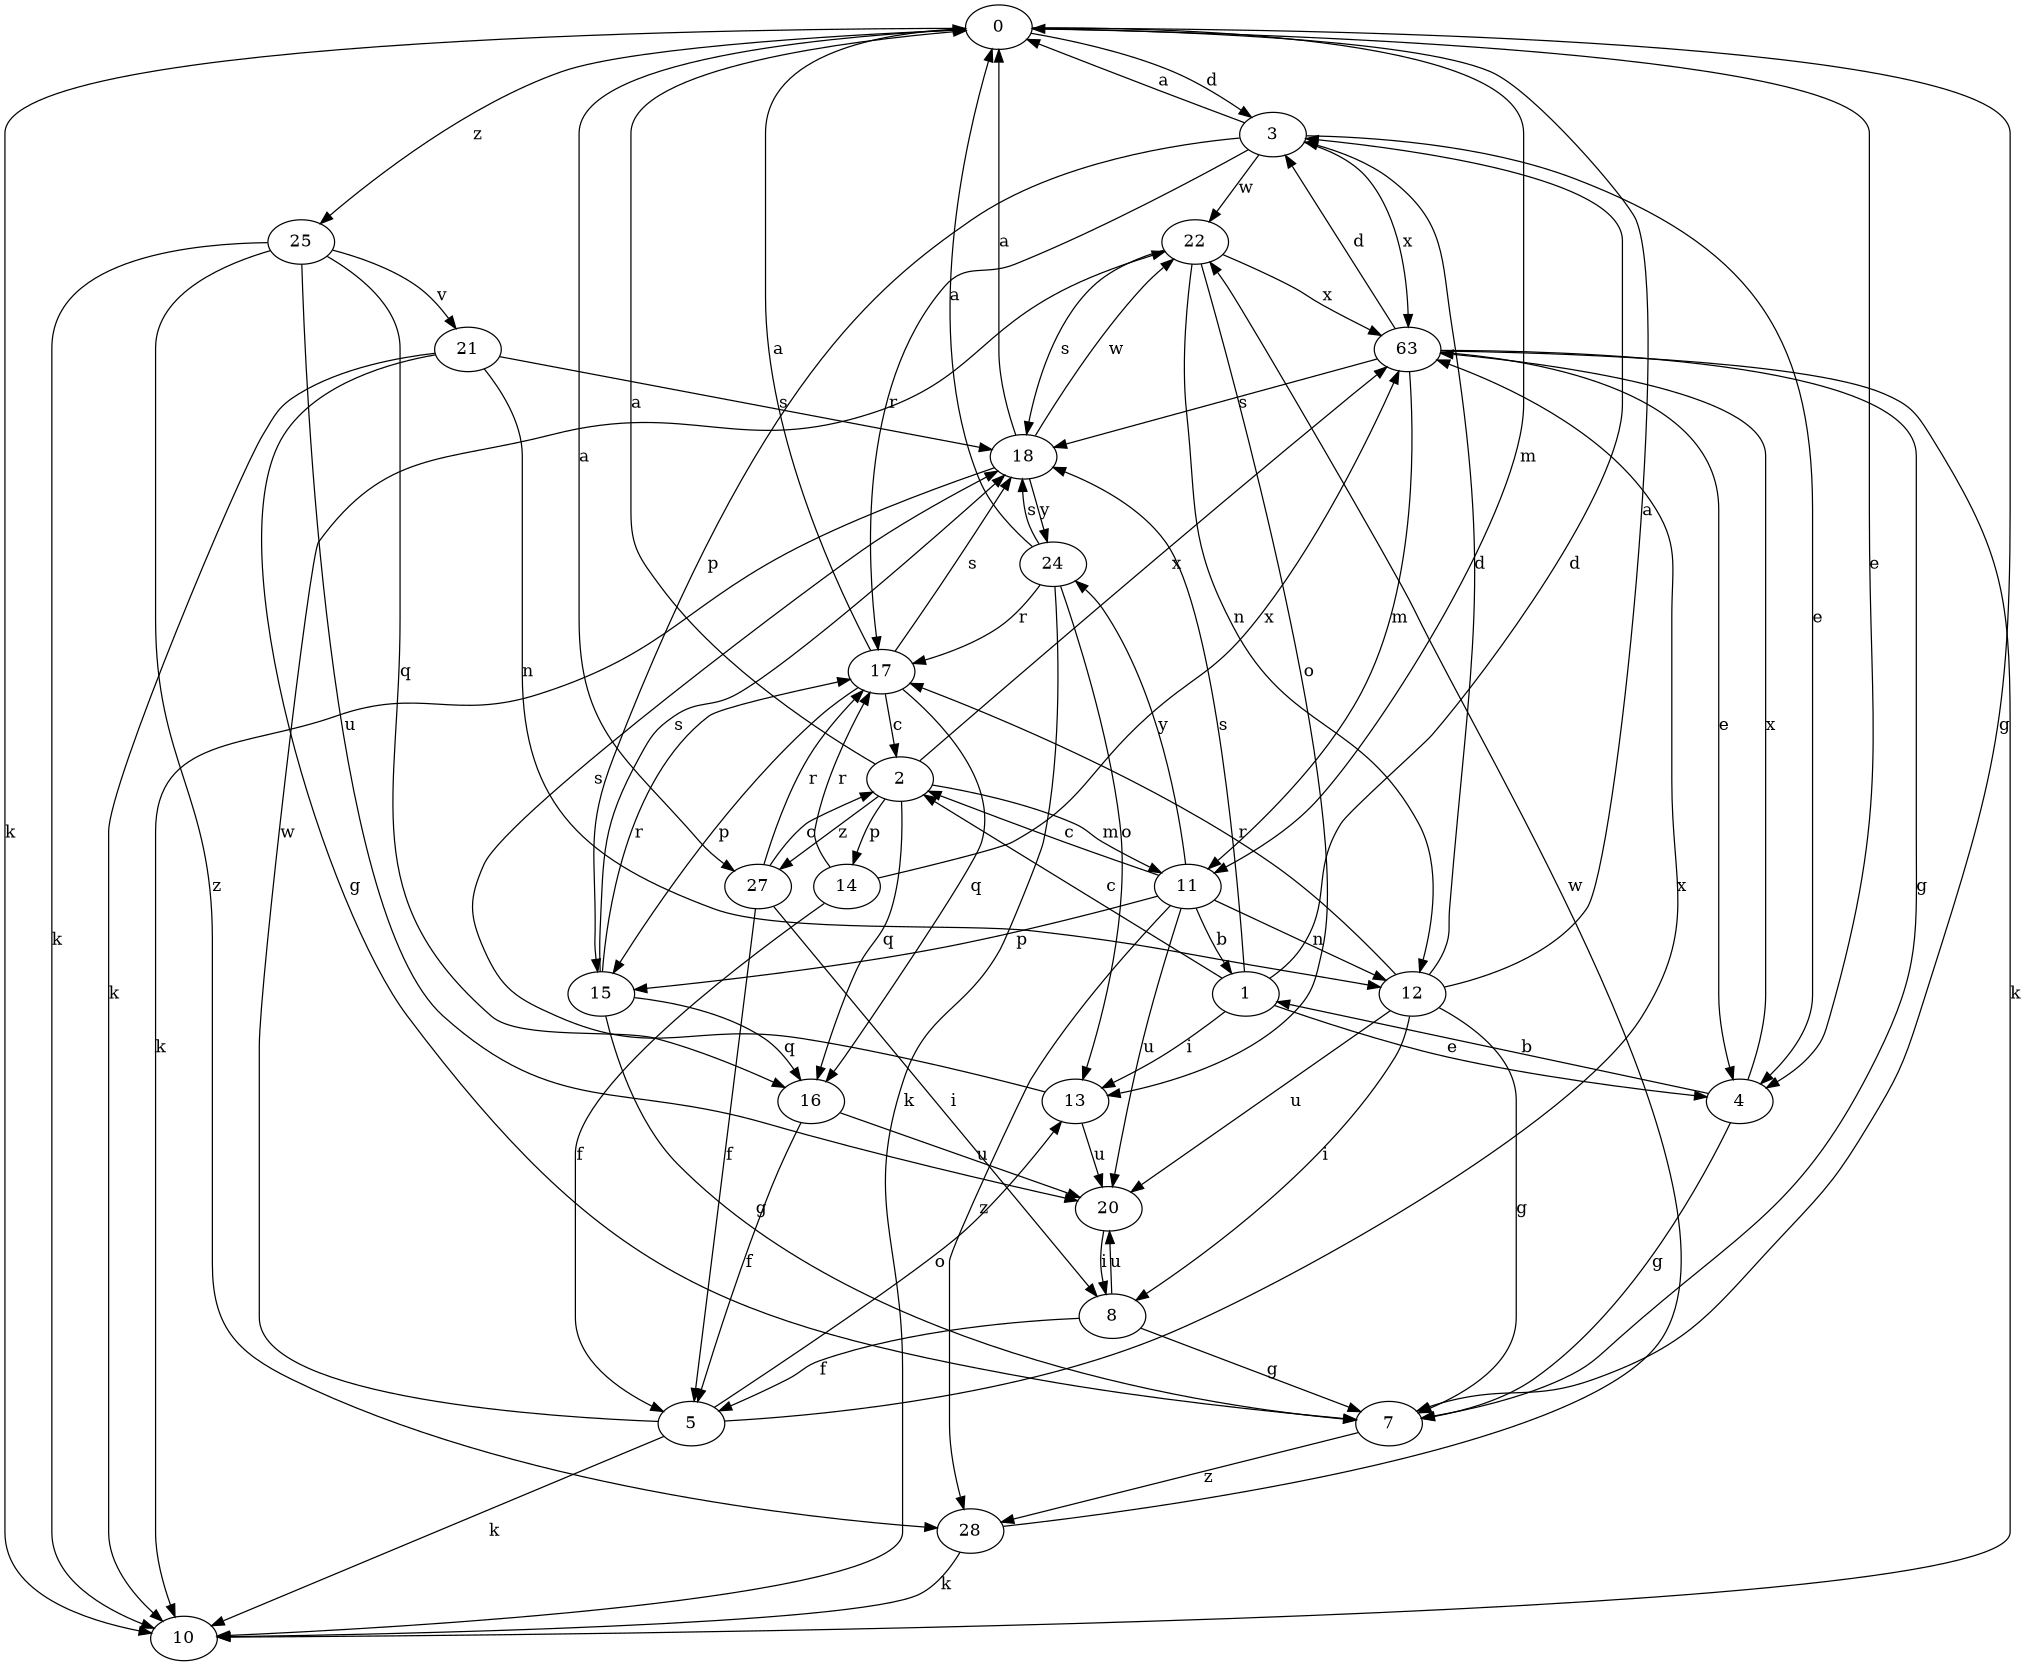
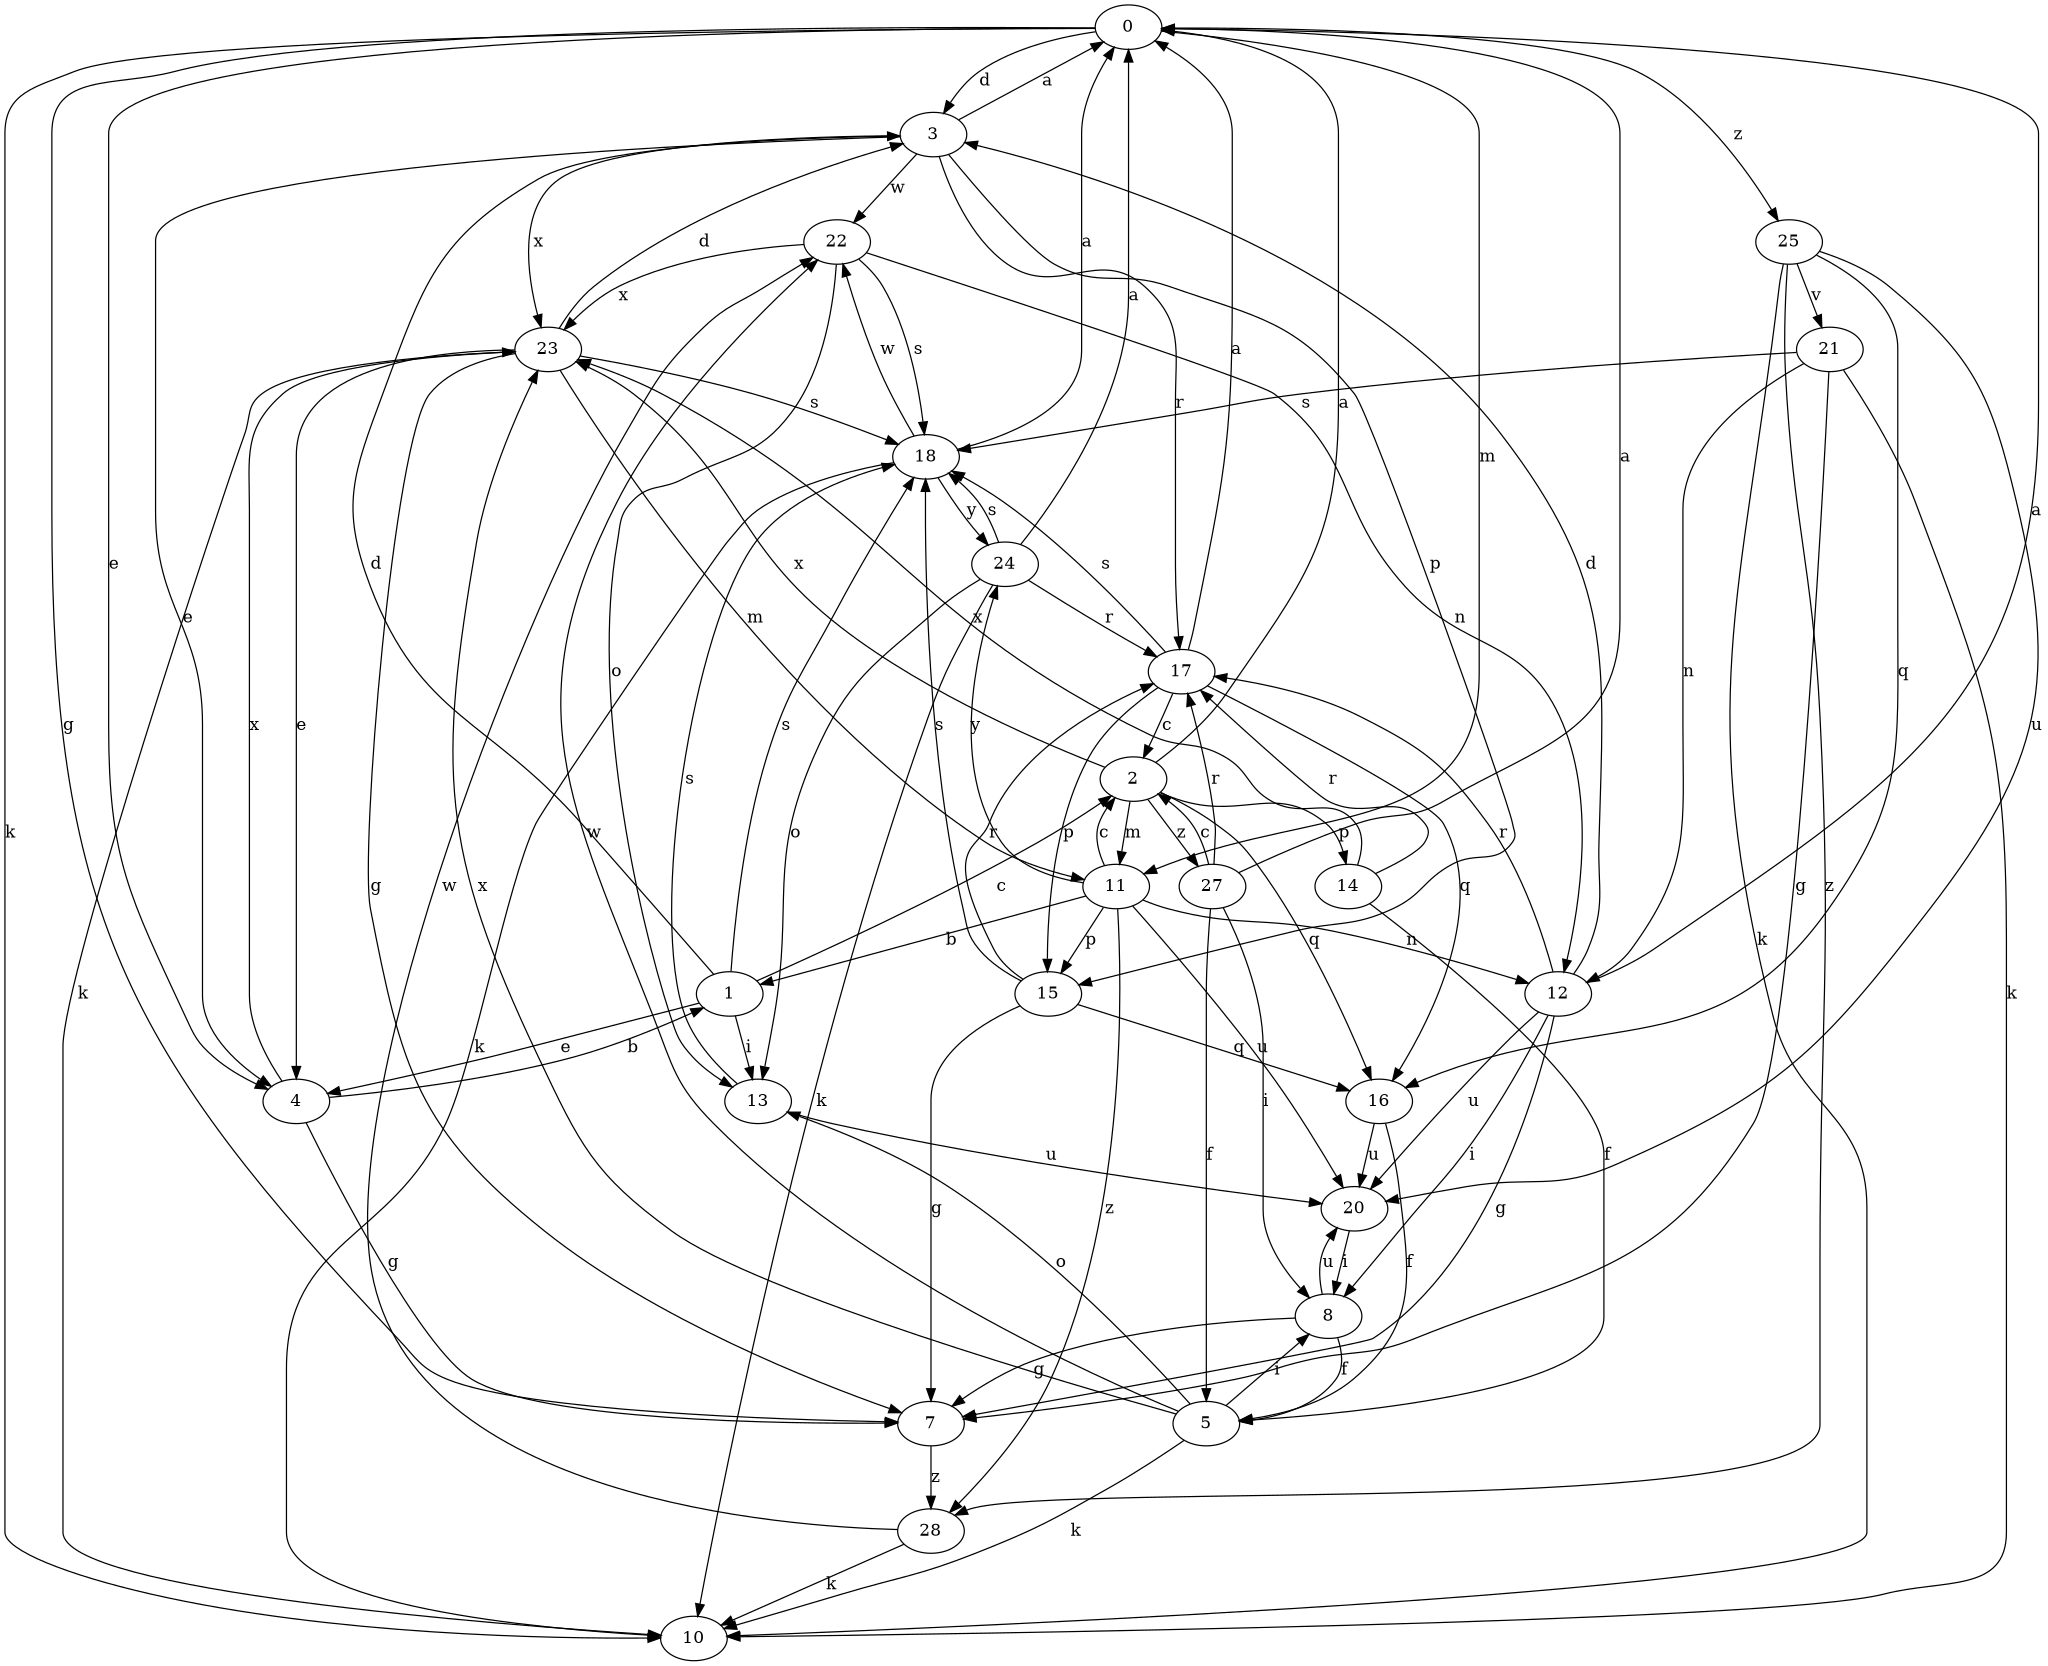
edge "0" -> "27": reversed
node "63": label "63" -> "23"
edge "5" -> "8": added, label "i"
